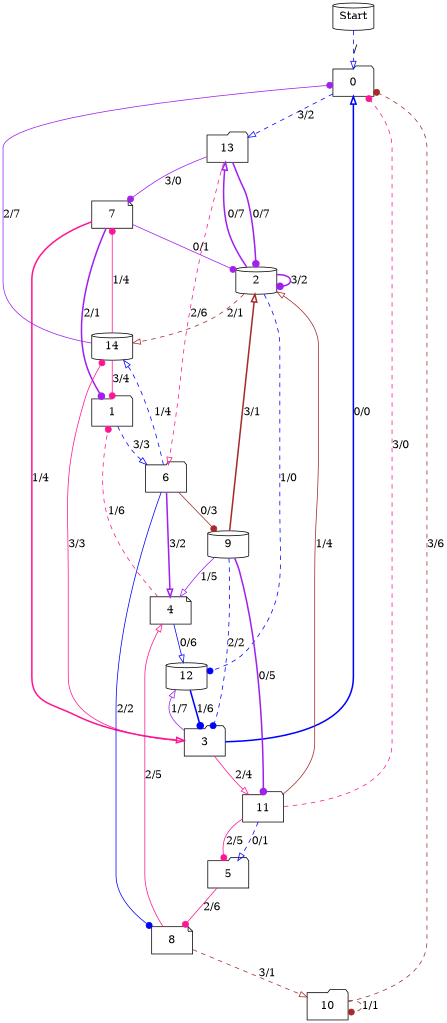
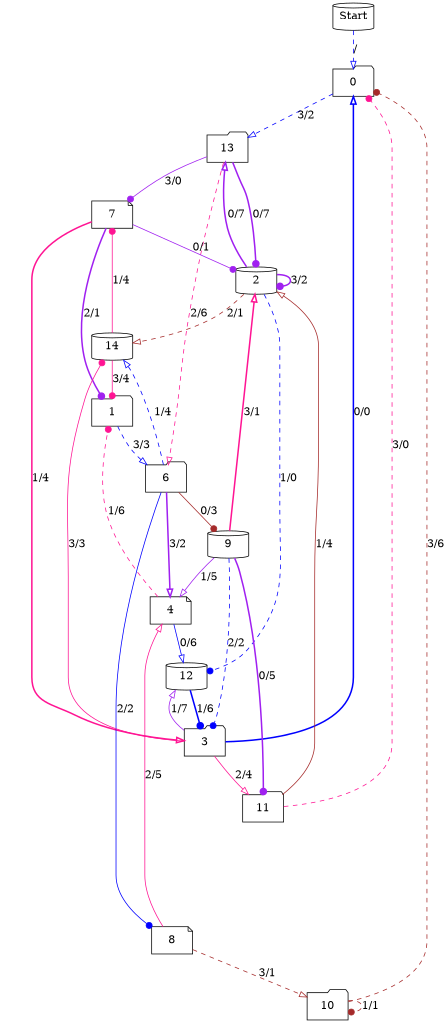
edge "14" -> "0": removed, label "2/7"
edge "9" -> "2": color brown -> deeppink
node "5": removed
